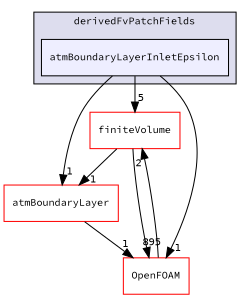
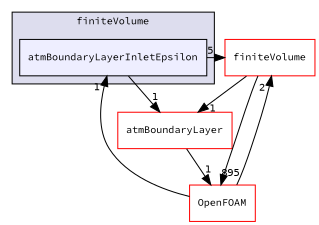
cluster "derivedFvPatchFields": label "derivedFvPatchFields" -> "finiteVolume"
edge "atmBoundaryLayerInletEpsilon" -> "OpenFOAM": reversed
